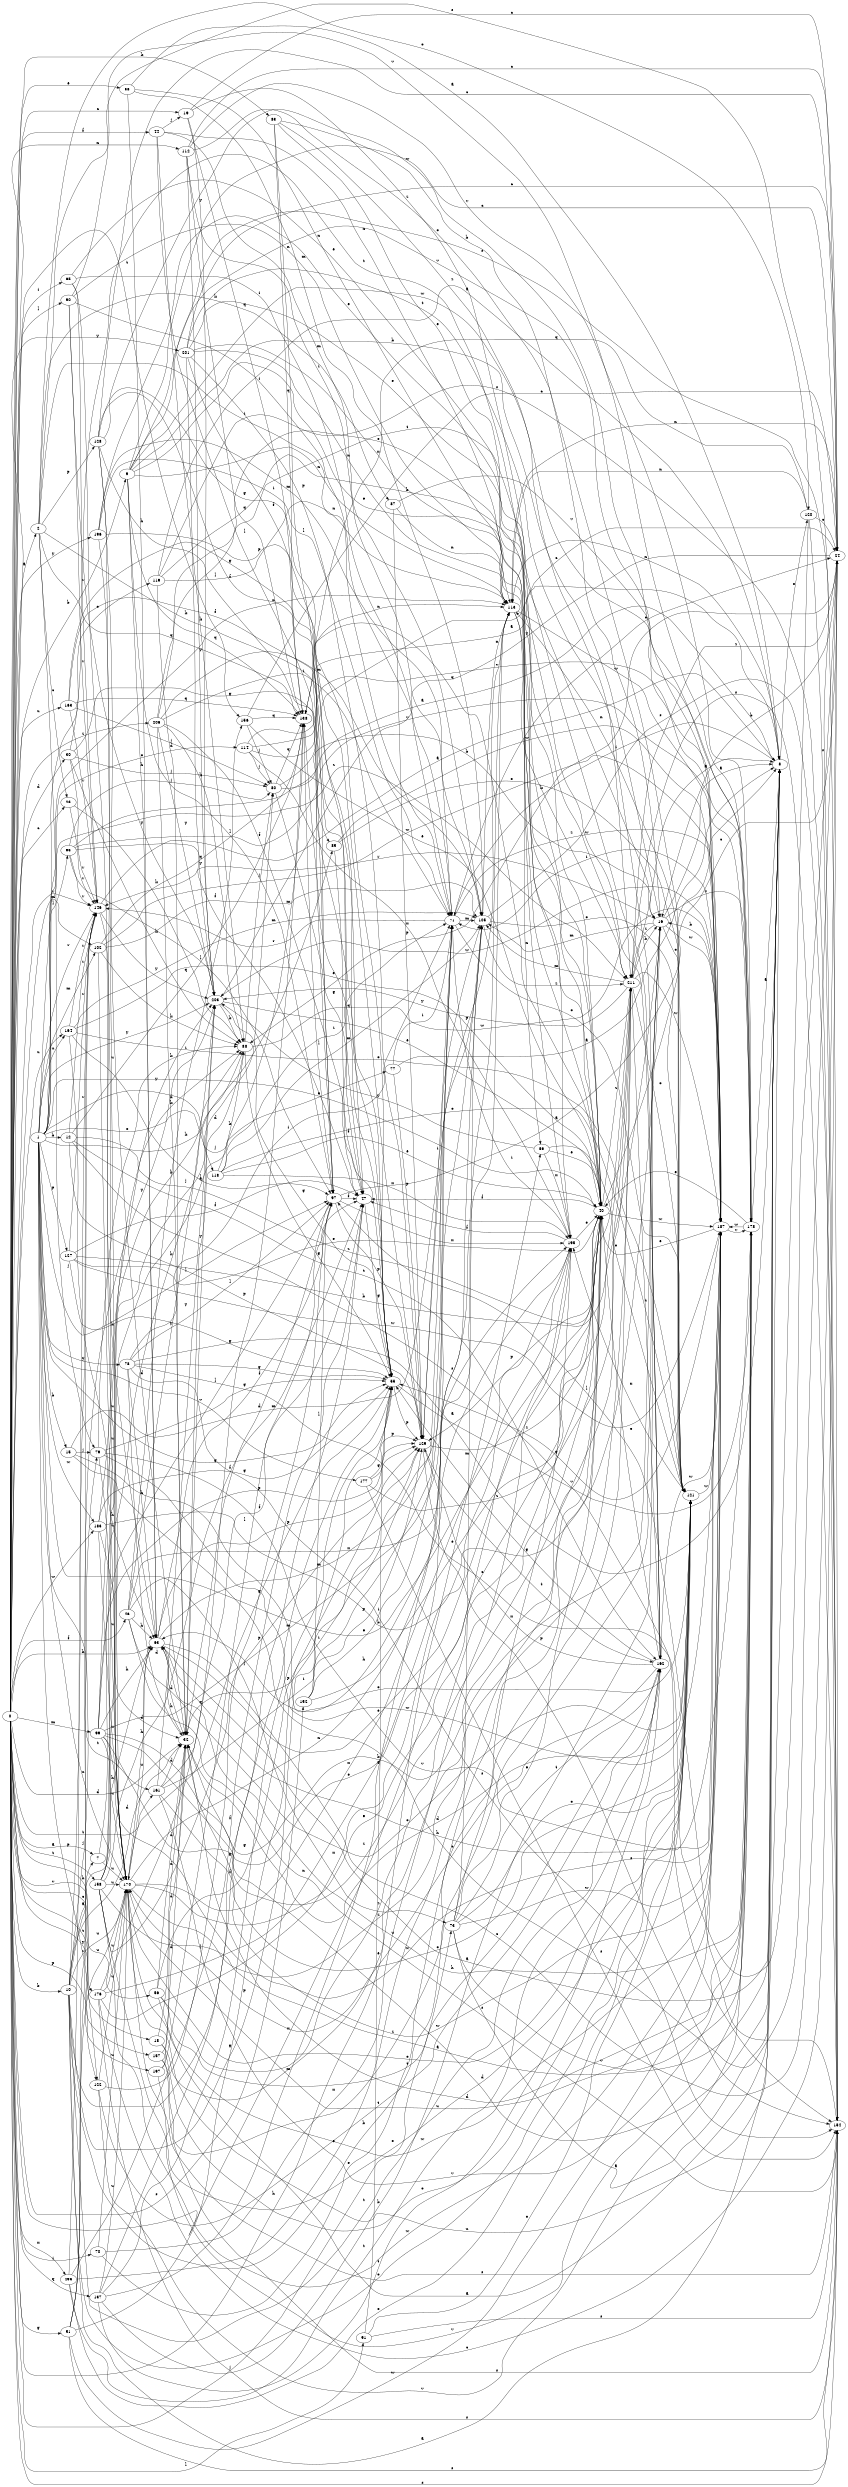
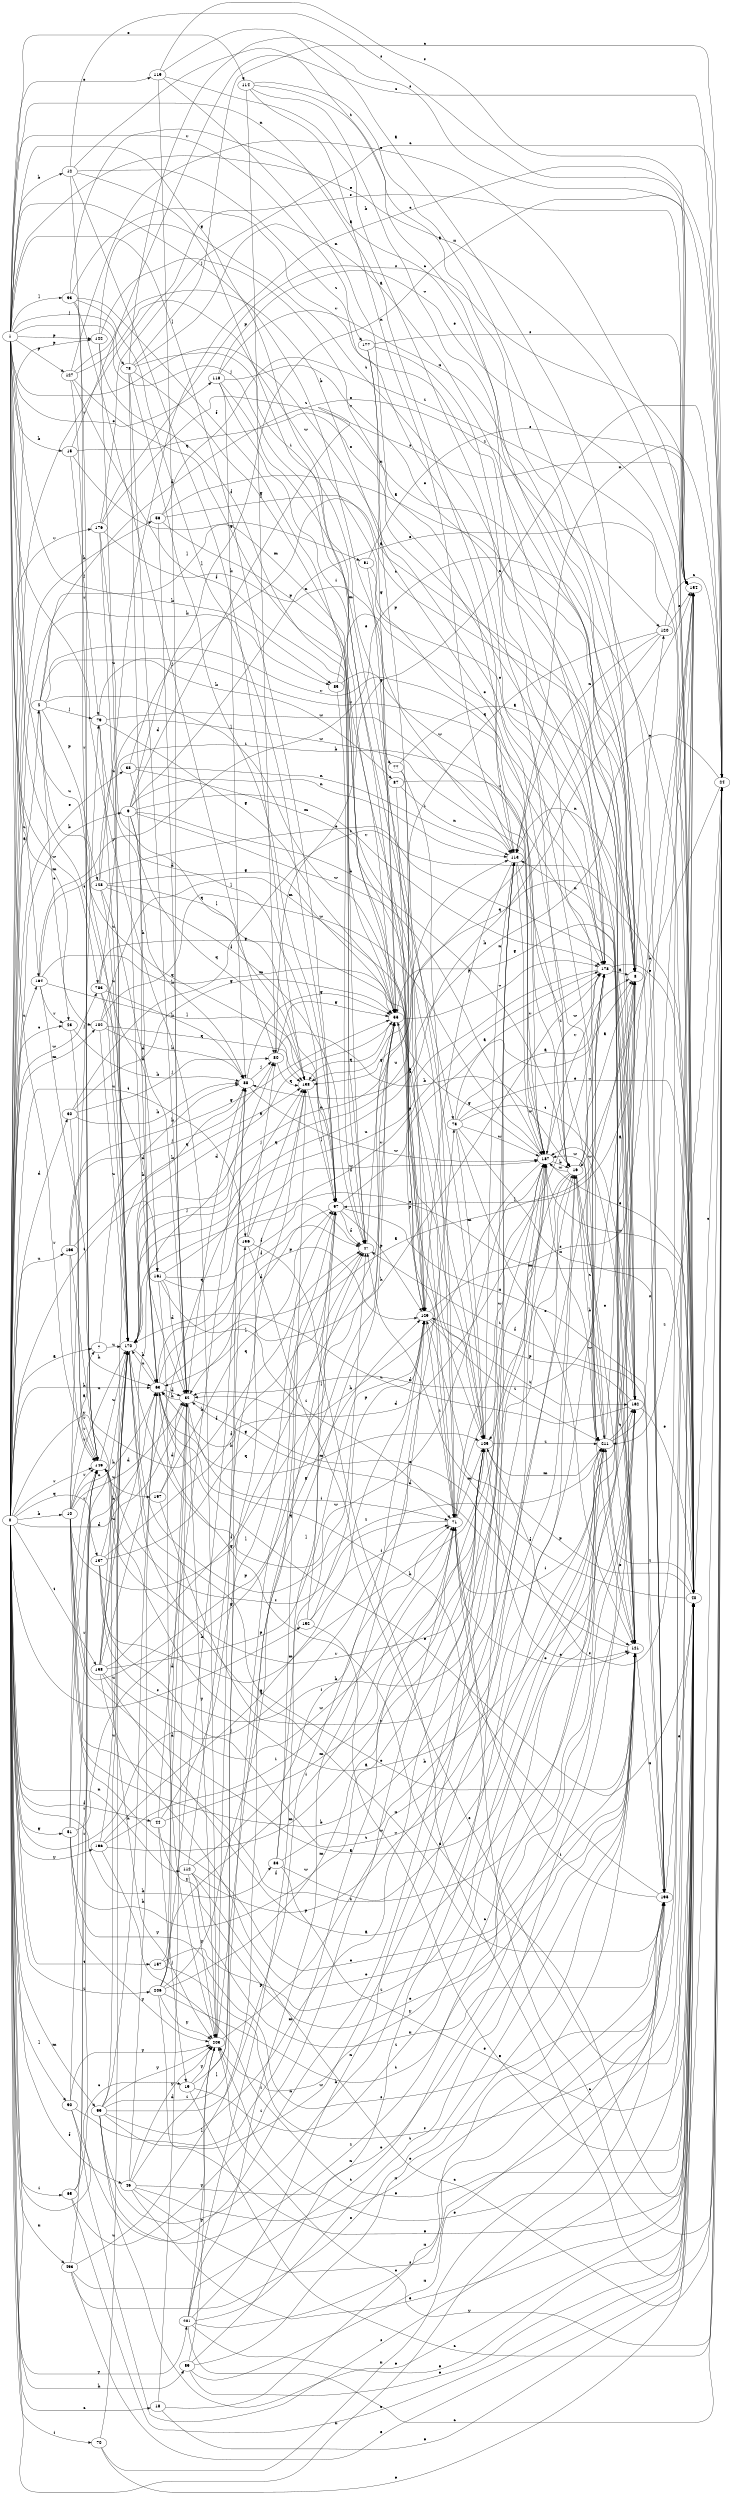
edge "113" -> "59": reversed
edge "164" -> "146": now "164" -> "23"
node "183": label "183" -> "783"
